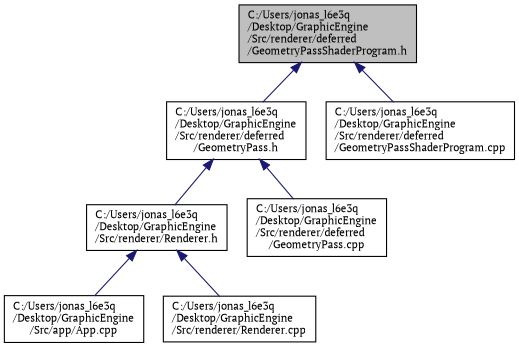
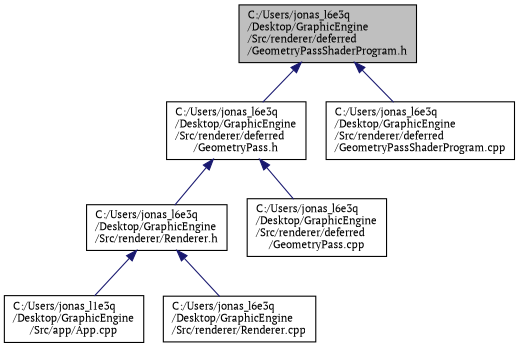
node "C:/Users/jonas_l6e3q /Desktop/GraphicEngine /Src/app/App.cpp": label "C:/Users/jonas_l6e3q /Desktop/GraphicEngine /Src/app/App.cpp" -> "C:/Users/jonas_l1e3q /Desktop/GraphicEngine /Src/app/App.cpp"
